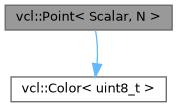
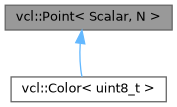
edge "vcl::Point< Scalar, N >" -> "vcl::Color< uint8_t >": reversed
